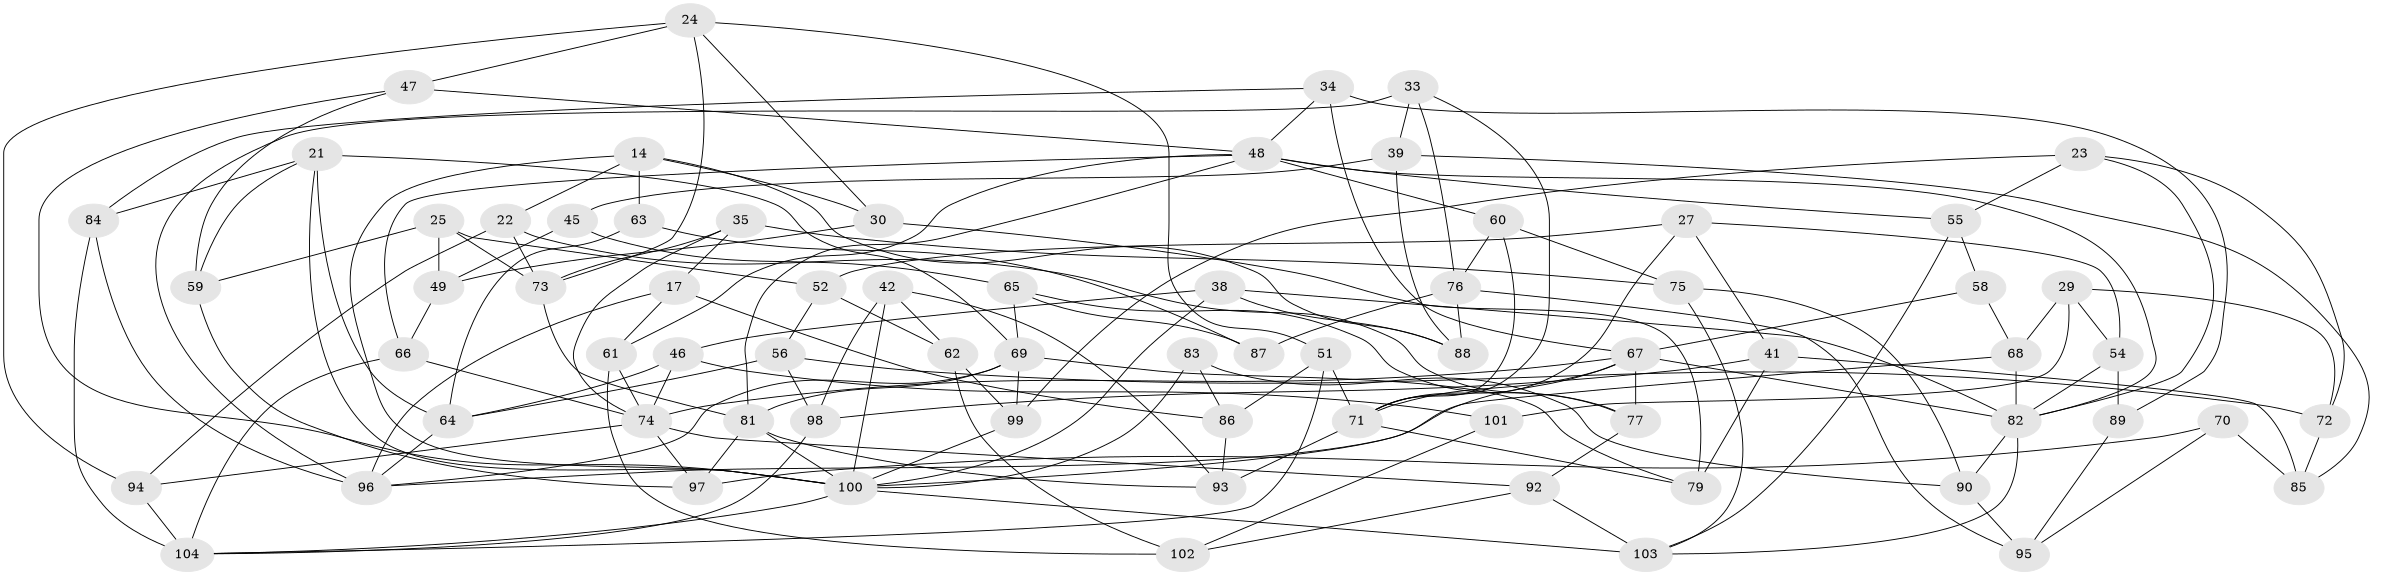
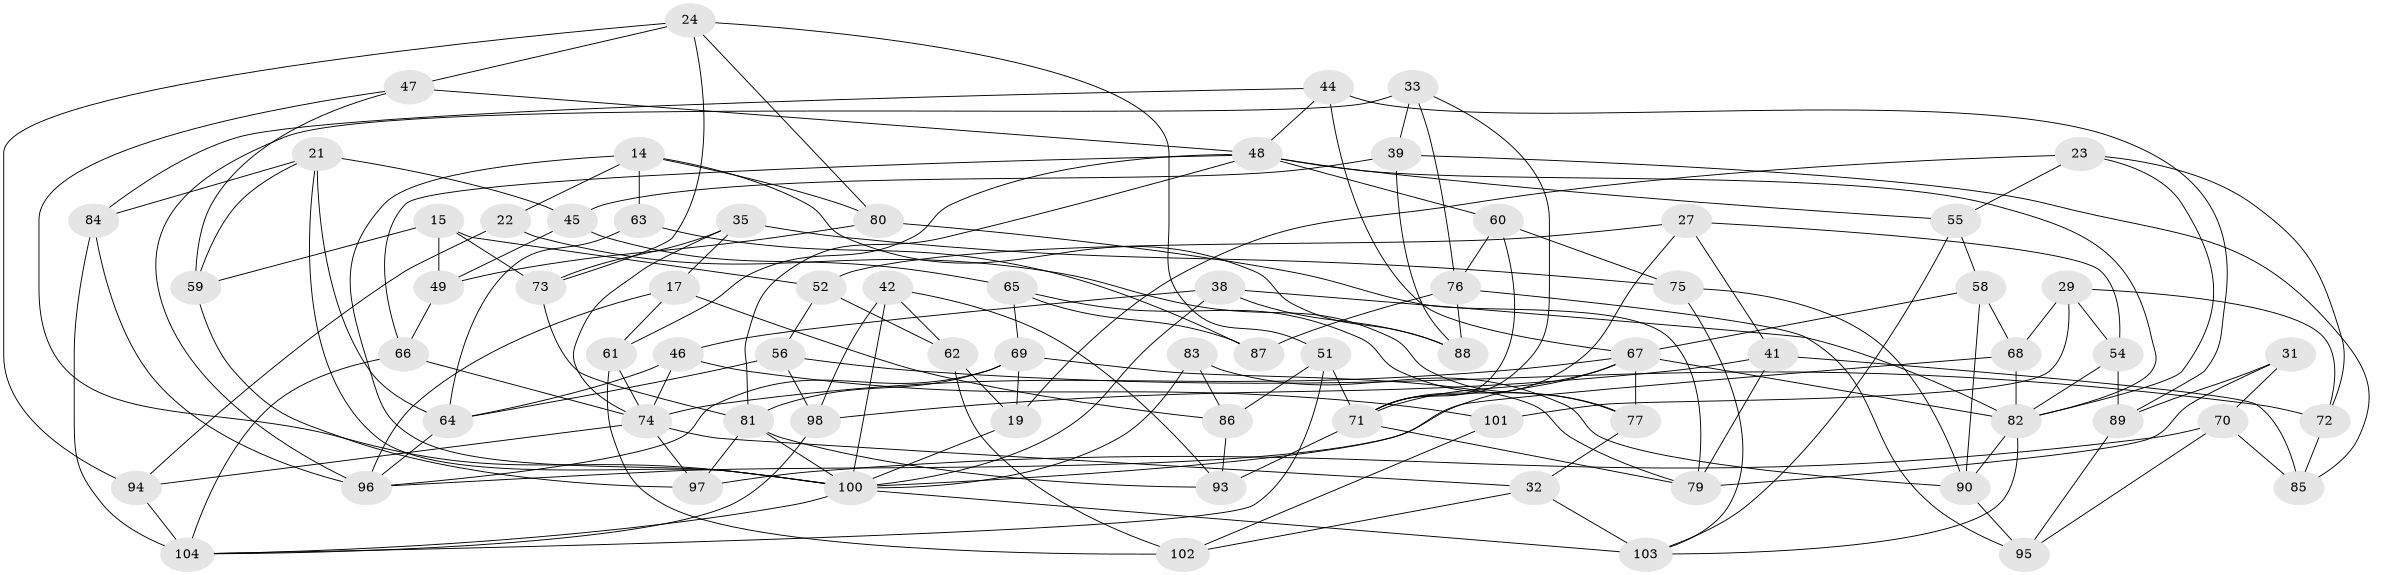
node "34": label "34" -> "44"
edge "21" -- "69": now "21" -- "45"
node "25": label "25" -> "15"
node "30": label "30" -> "80"
edge "22" -- "73": removed
node "31": added
node "99": label "99" -> "19"
edge "58" -- "90": added
node "92": label "92" -> "32"
